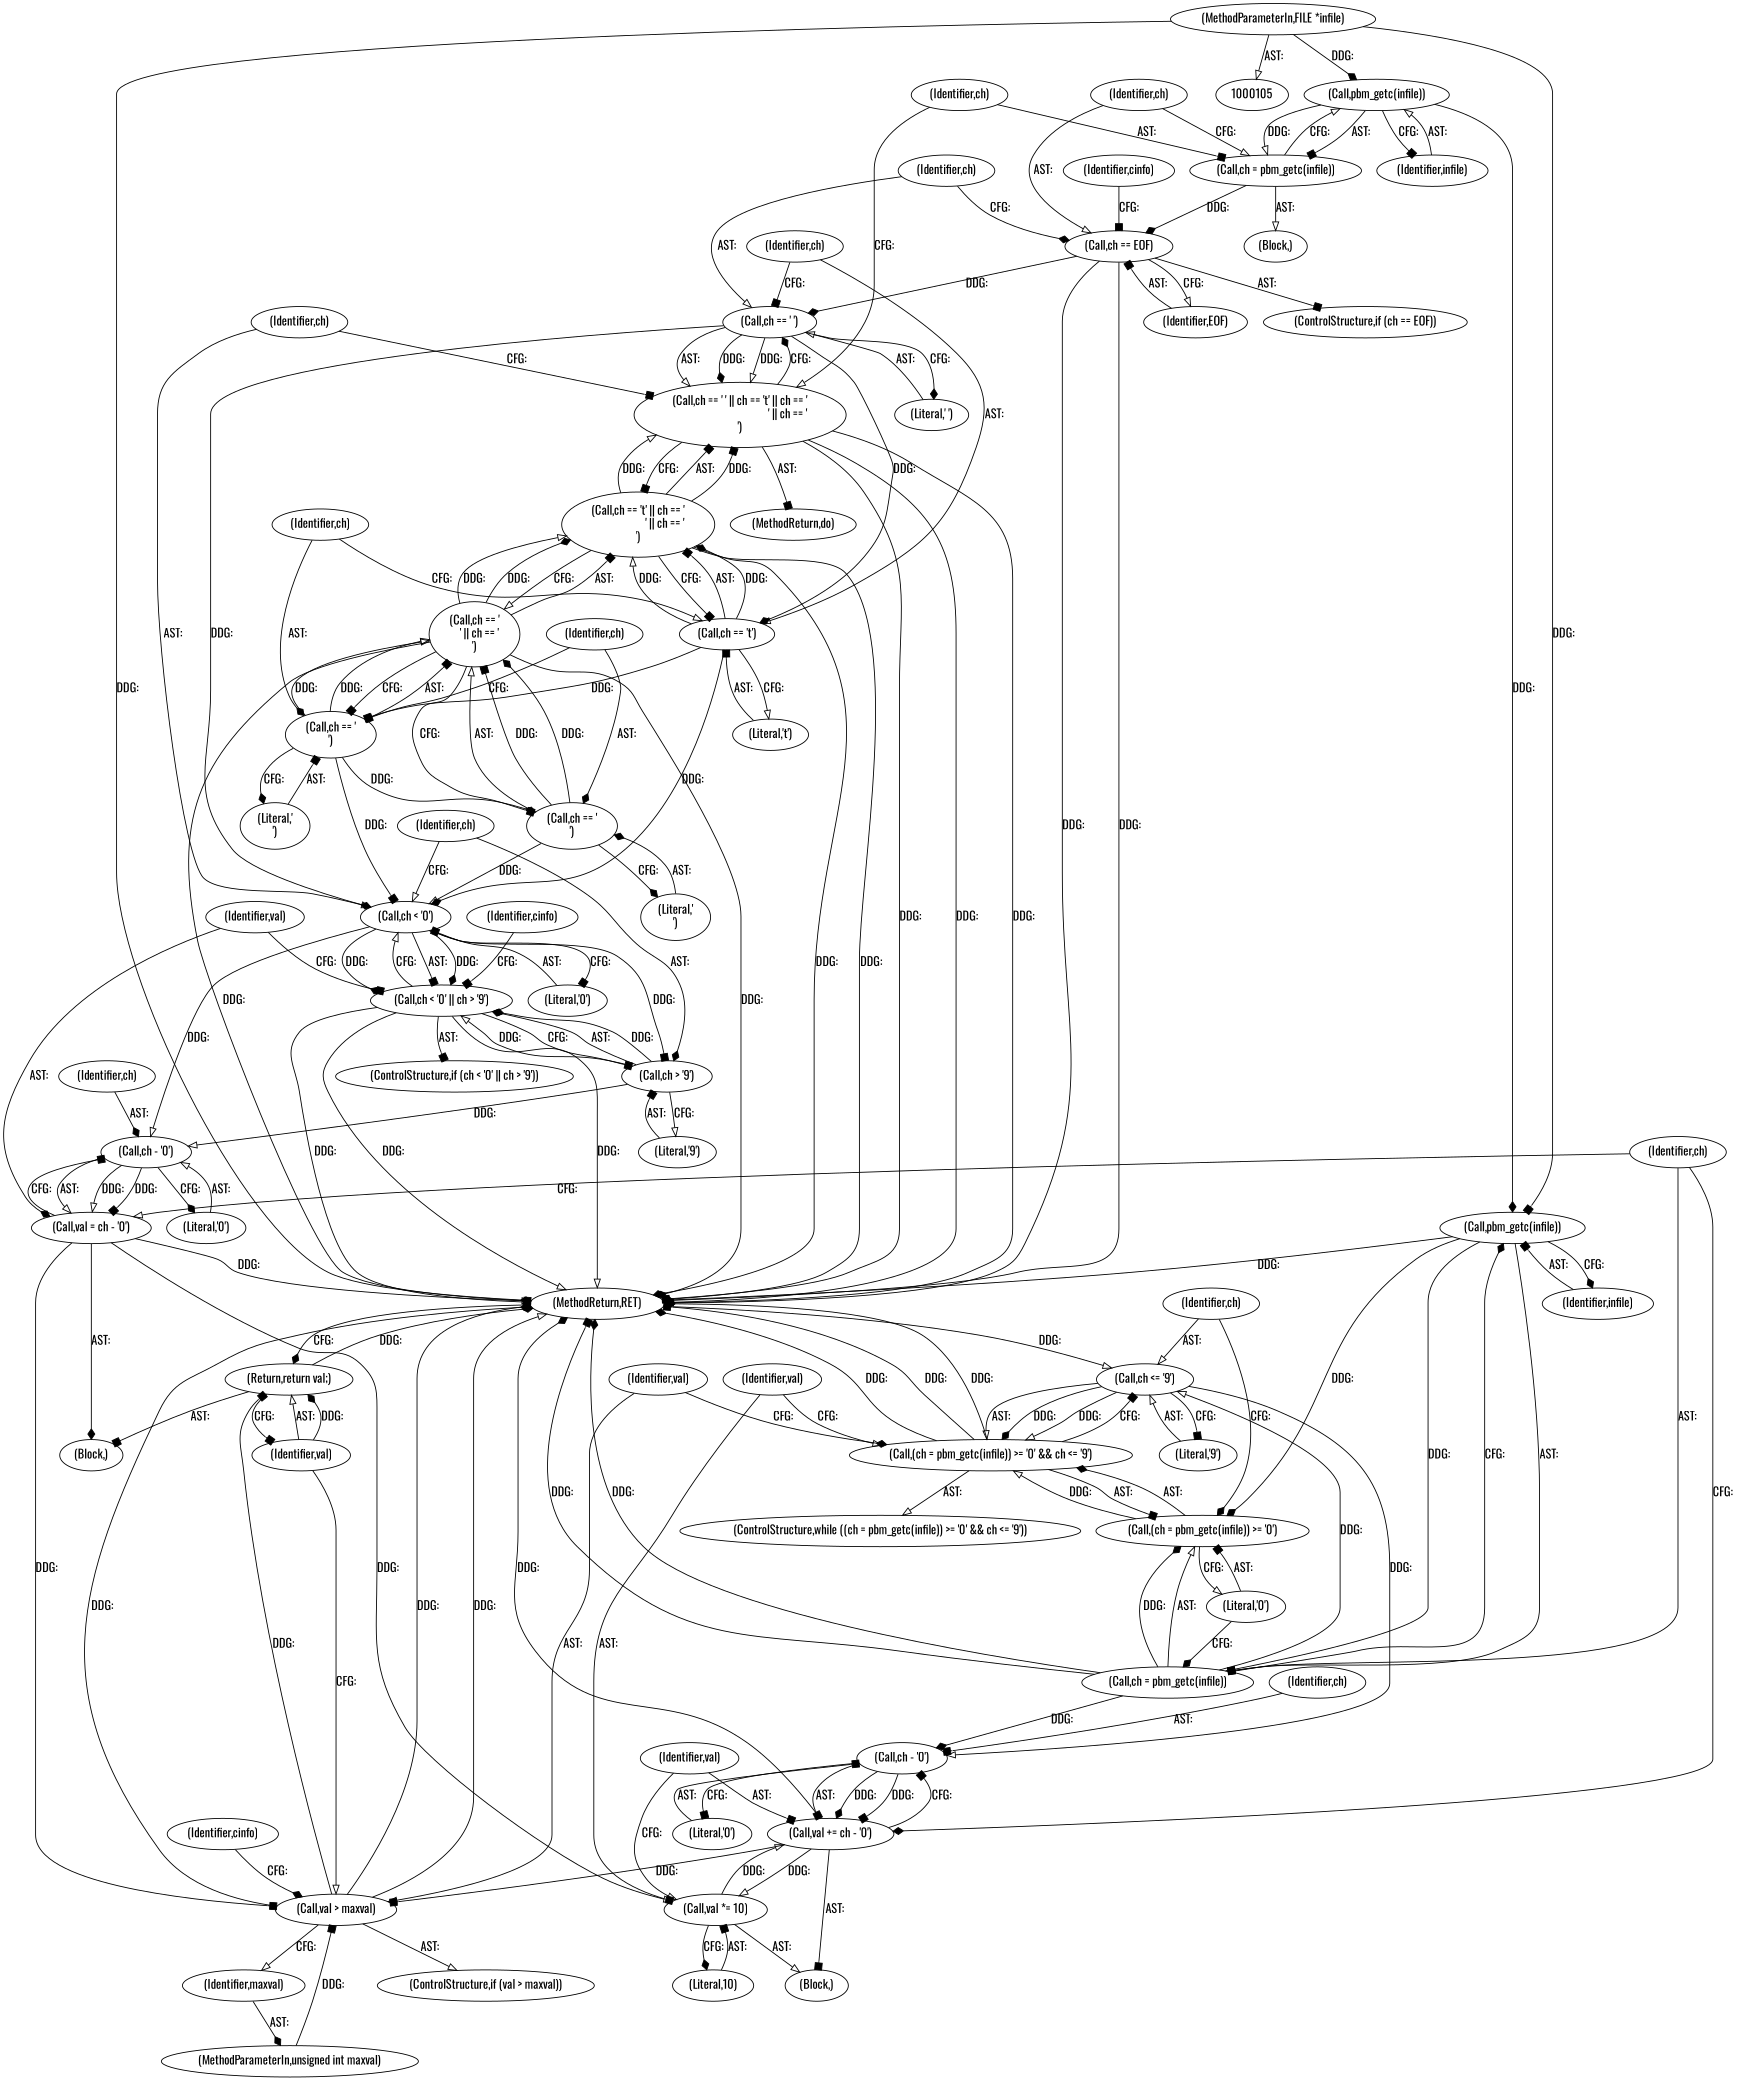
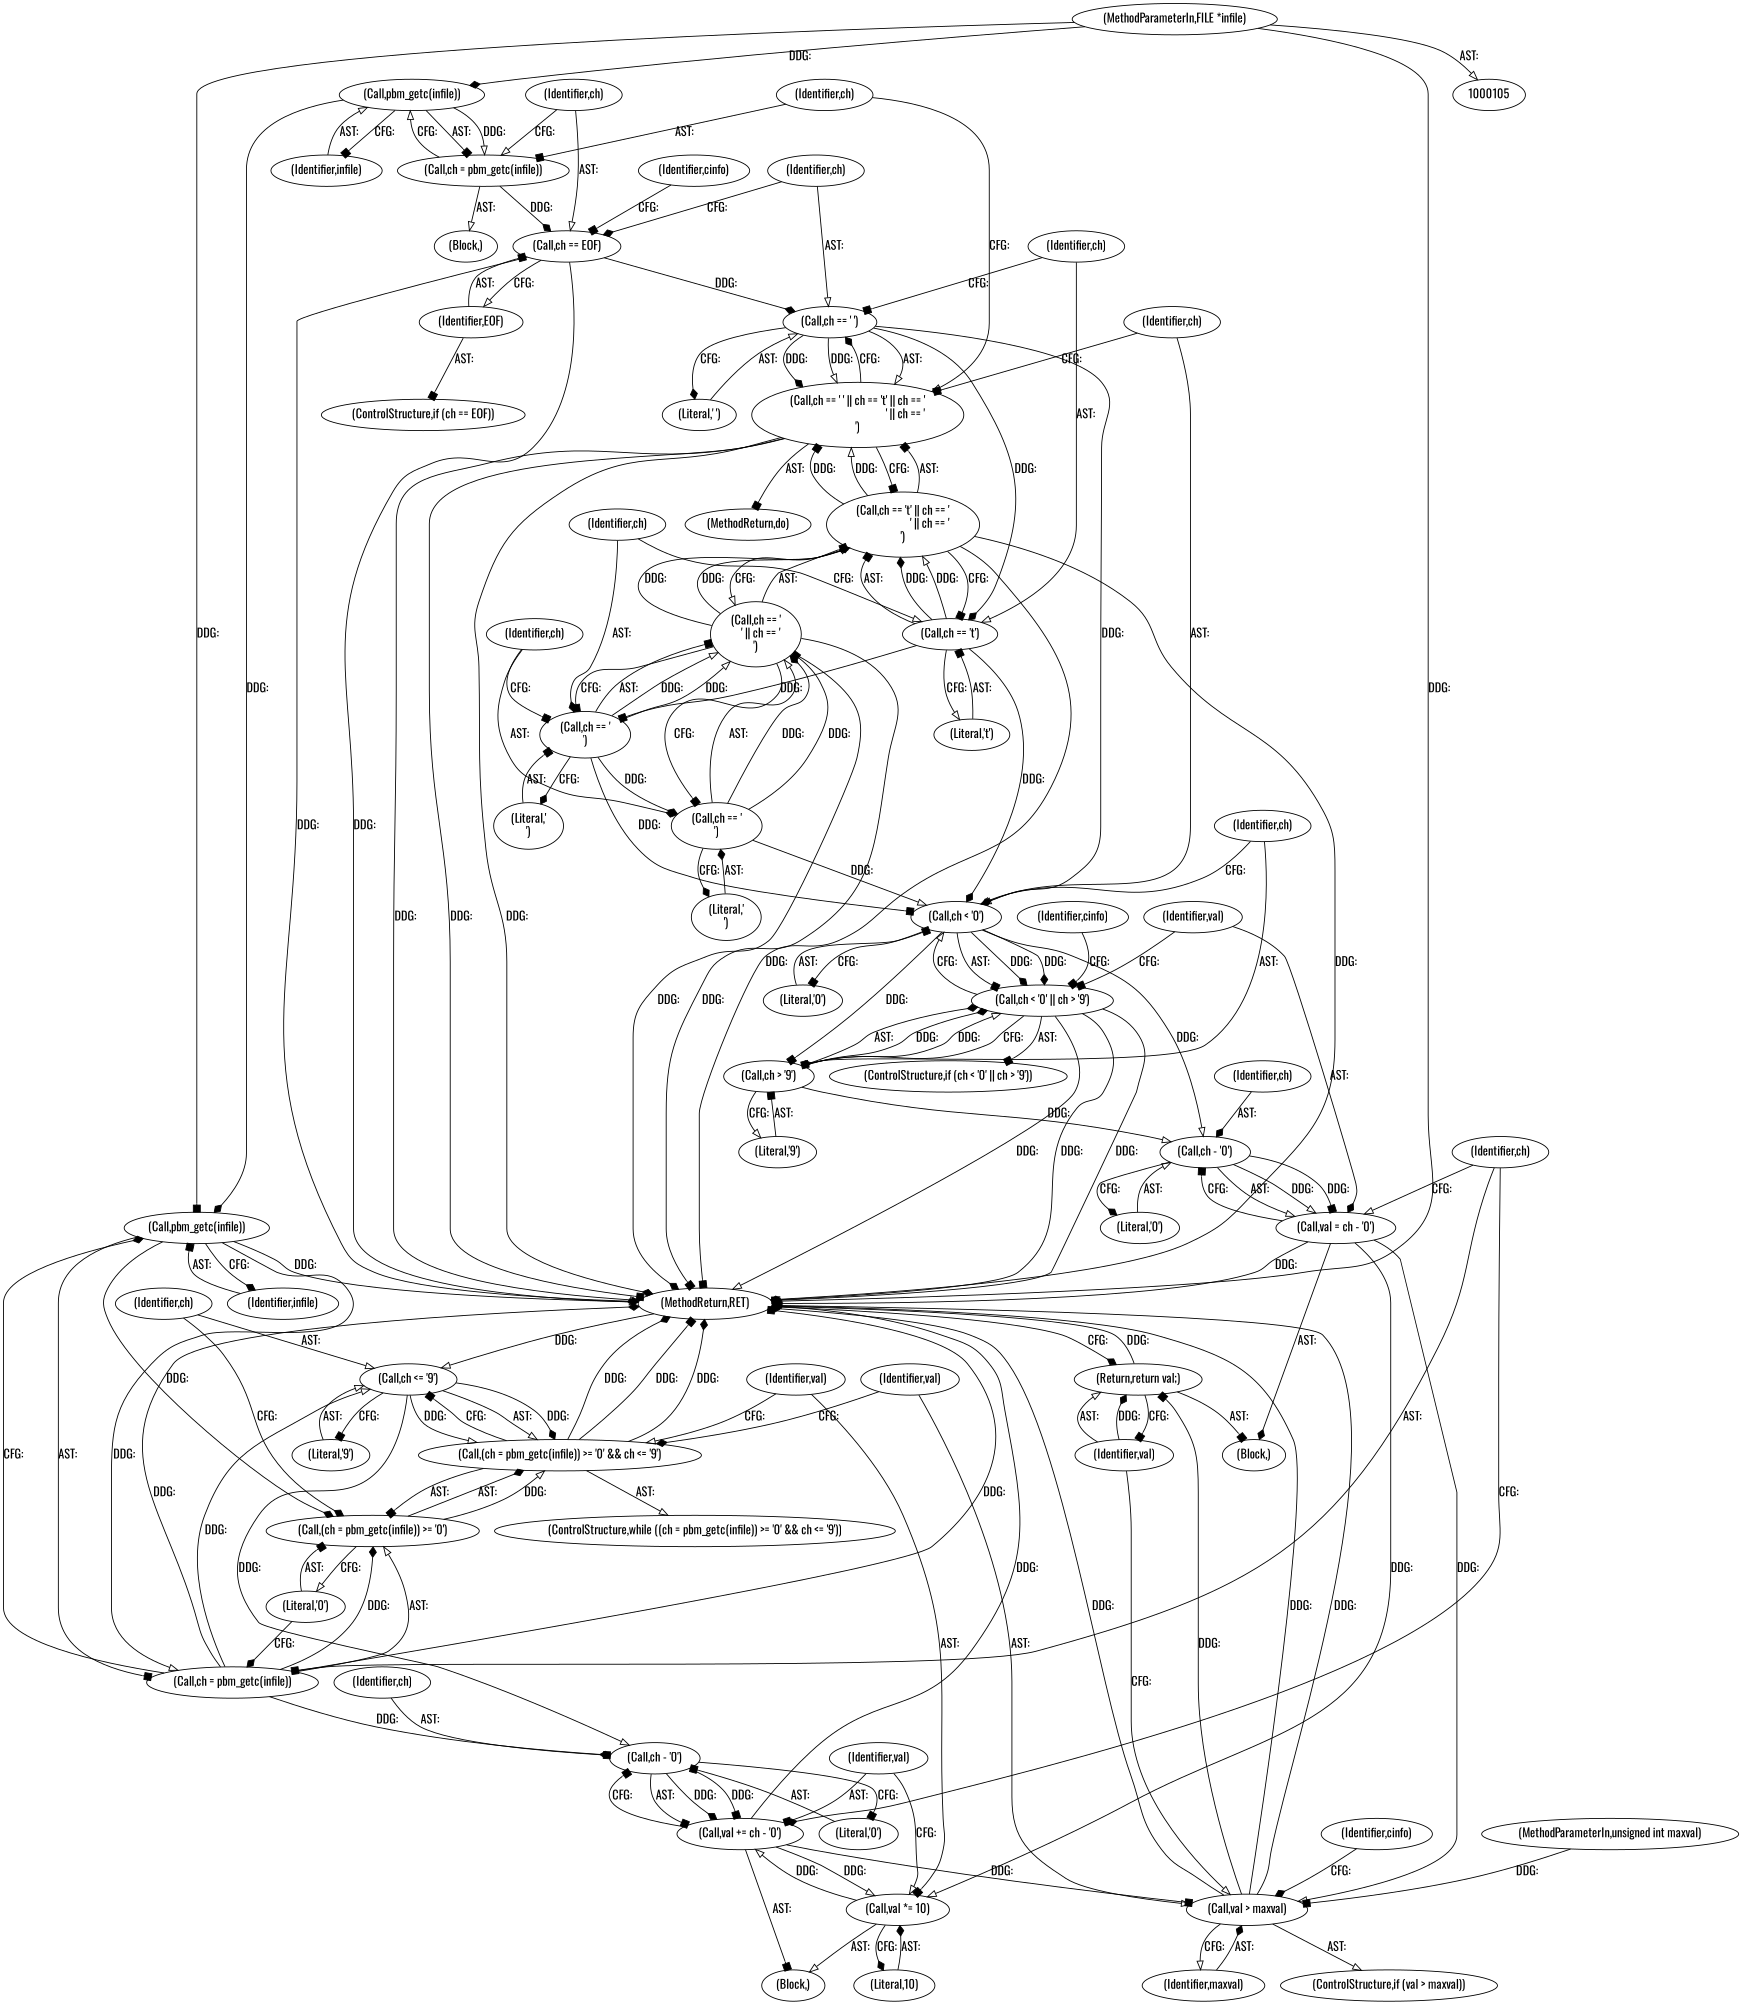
edge "(Call,ch == EOF)" -> "(ControlStructure,if (ch == EOF))": now "(Identifier,EOF)" -> "(ControlStructure,if (ch == EOF))"
edge "(Call,val = ch - '0')" -> "(MethodReturn,RET)": arrowhead onormal -> diamond
edge "(Call,val = ch - '0')" -> "(Call,val > maxval)": arrowhead box -> onormal
edge "(Literal,10)" -> "(Call,val *= 10)": arrowhead box -> diamond
edge "(Identifier,maxval)" -> "(MethodParameterIn,unsigned int maxval)": now "(Identifier,maxval)" -> "(Call,val > maxval)"
